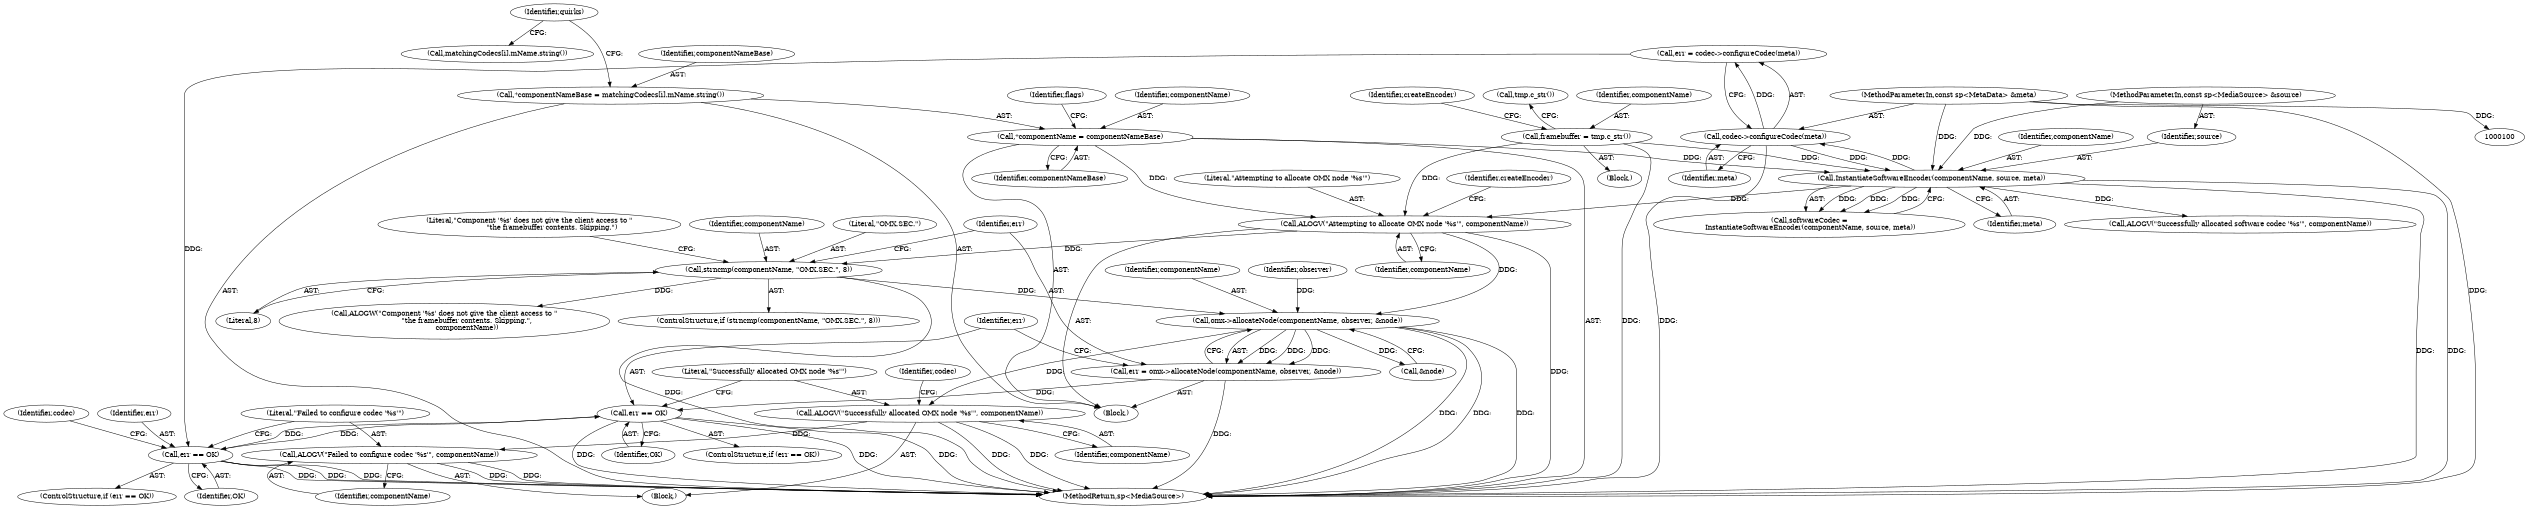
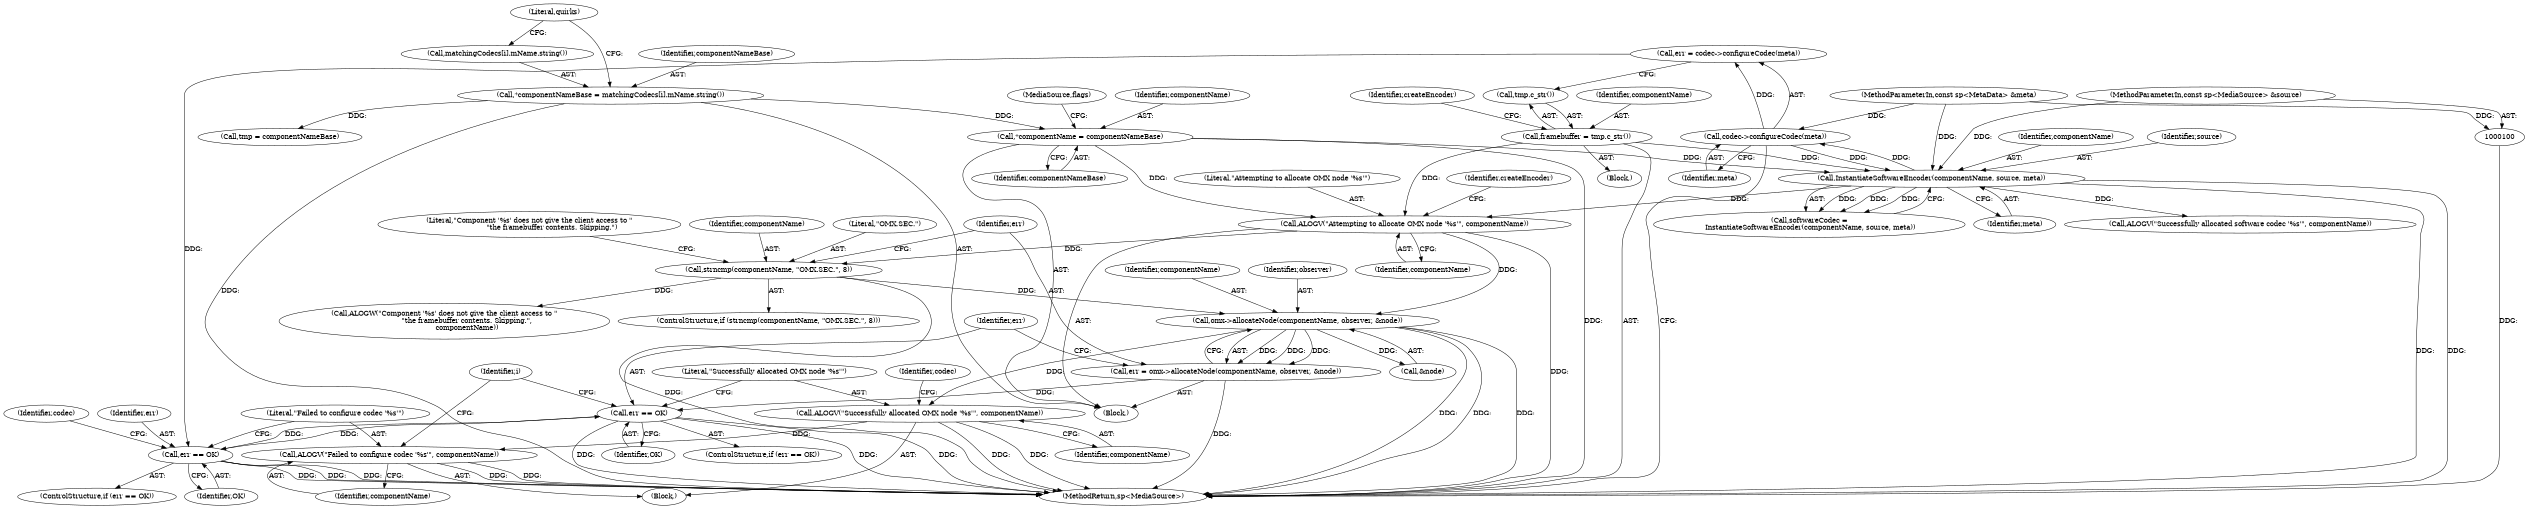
node "(Identifier,quirks)": label "(Identifier,quirks)" -> "(Literal,quirks)"
edge "(Call,matchingCodecs[i].mName.string())" -> "(Call,*componentNameBase = matchingCodecs[i].mName.string())": added, label "AST:"
node "(Identifier,flags)": label "(Identifier,flags)" -> "(MediaSource,flags)"
edge "(Call,err = codec->configureCodec(meta))" -> "(Call,codec->configureCodec(meta))": now "(Call,err = codec->configureCodec(meta))" -> "(Call,tmp.c_str())"
edge "(Call,tmp.c_str())" -> "(Call,framebuffer = tmp.c_str())": added, label "AST:"
edge "(MethodParameterIn,const sp<MediaSource> &source)" -> "(Identifier,source)": now "(MethodParameterIn,const sp<MediaSource> &source)" -> "1000100"
edge "(Call,*componentNameBase = matchingCodecs[i].mName.string())" -> "(Call,*componentName = componentNameBase)": label "AST: " -> "DDG: "
edge "(Call,framebuffer = tmp.c_str())" -> "(Call,tmp.c_str())": label "CFG: " -> "AST: "
edge "(MethodParameterIn,const sp<MetaData> &meta)" -> "(Call,codec->configureCodec(meta))": label "AST: " -> "DDG: "
node "(Call,tmp = componentNameBase)": added
edge "(Call,*componentNameBase = matchingCodecs[i].mName.string())" -> "(MethodReturn,sp<MediaSource>)": label "AST: " -> "DDG: "
edge "(Identifier,observer)" -> "(Call,omx->allocateNode(componentName, observer, &node))": label "DDG: " -> "AST: "
node "(Literal,8)": removed
edge "(Call,*componentName = componentNameBase)" -> "(MethodReturn,sp<MediaSource>)": label "AST: " -> "DDG: "
edge "(Call,framebuffer = tmp.c_str())" -> "(MethodReturn,sp<MediaSource>)": label "DDG: " -> "AST: "
edge "(Call,codec->configureCodec(meta))" -> "(MethodReturn,sp<MediaSource>)": label "DDG: " -> "CFG: "
edge "(Call,&node)" -> "(Call,omx->allocateNode(componentName, observer, &node))": label "CFG: " -> "AST: "
node "(Identifier,i)": added
edge "(MethodParameterIn,const sp<MetaData> &meta)" -> "(MethodReturn,sp<MediaSource>)": now "1000100" -> "(MethodReturn,sp<MediaSource>)"
